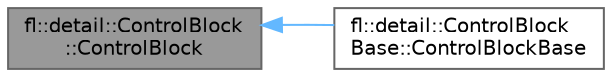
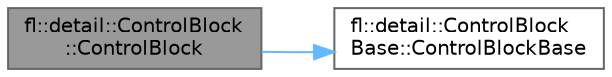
edge "fl::detail::ControlBlock Base::ControlBlockBase" -> "fl::detail::ControlBlock ::ControlBlock": reversed
